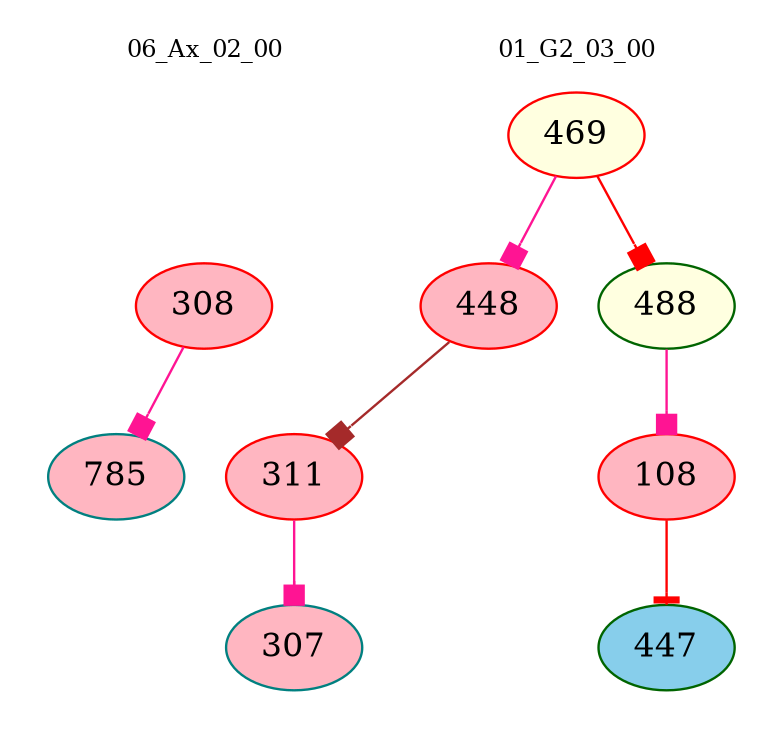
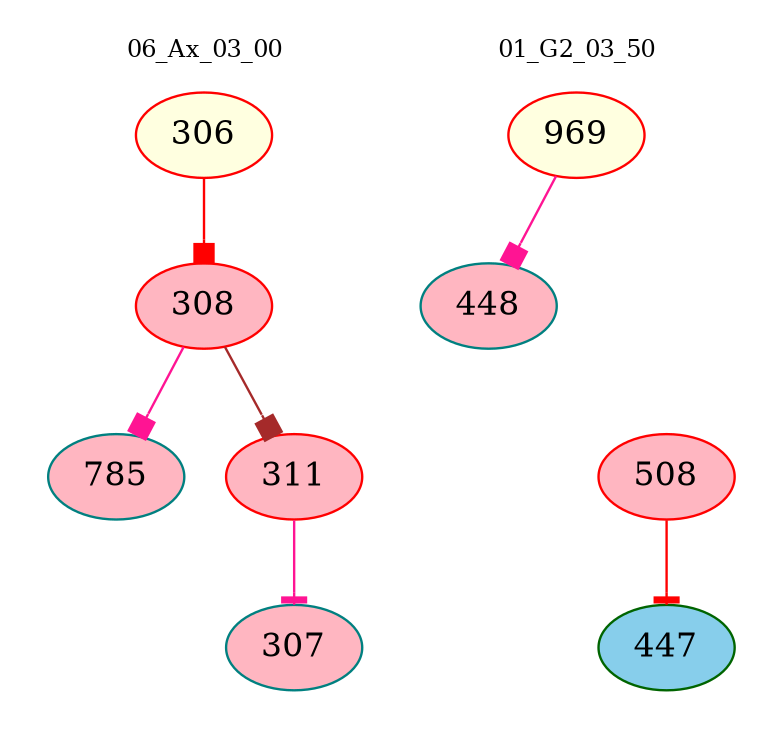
cluster "06_Ax_02_00": label "06_Ax_02_00" -> "06_Ax_03_00"
cluster "01_G2_03_00": label "01_G2_03_00" -> "01_G2_03_50"
node "306": added
node "469": label "469" -> "969"
node "448": color red -> teal
node "488": removed
edge "448" -> "311": now "308" -> "311"
node "108": label "108" -> "508"
edge "311" -> "307": arrowhead box -> tee
